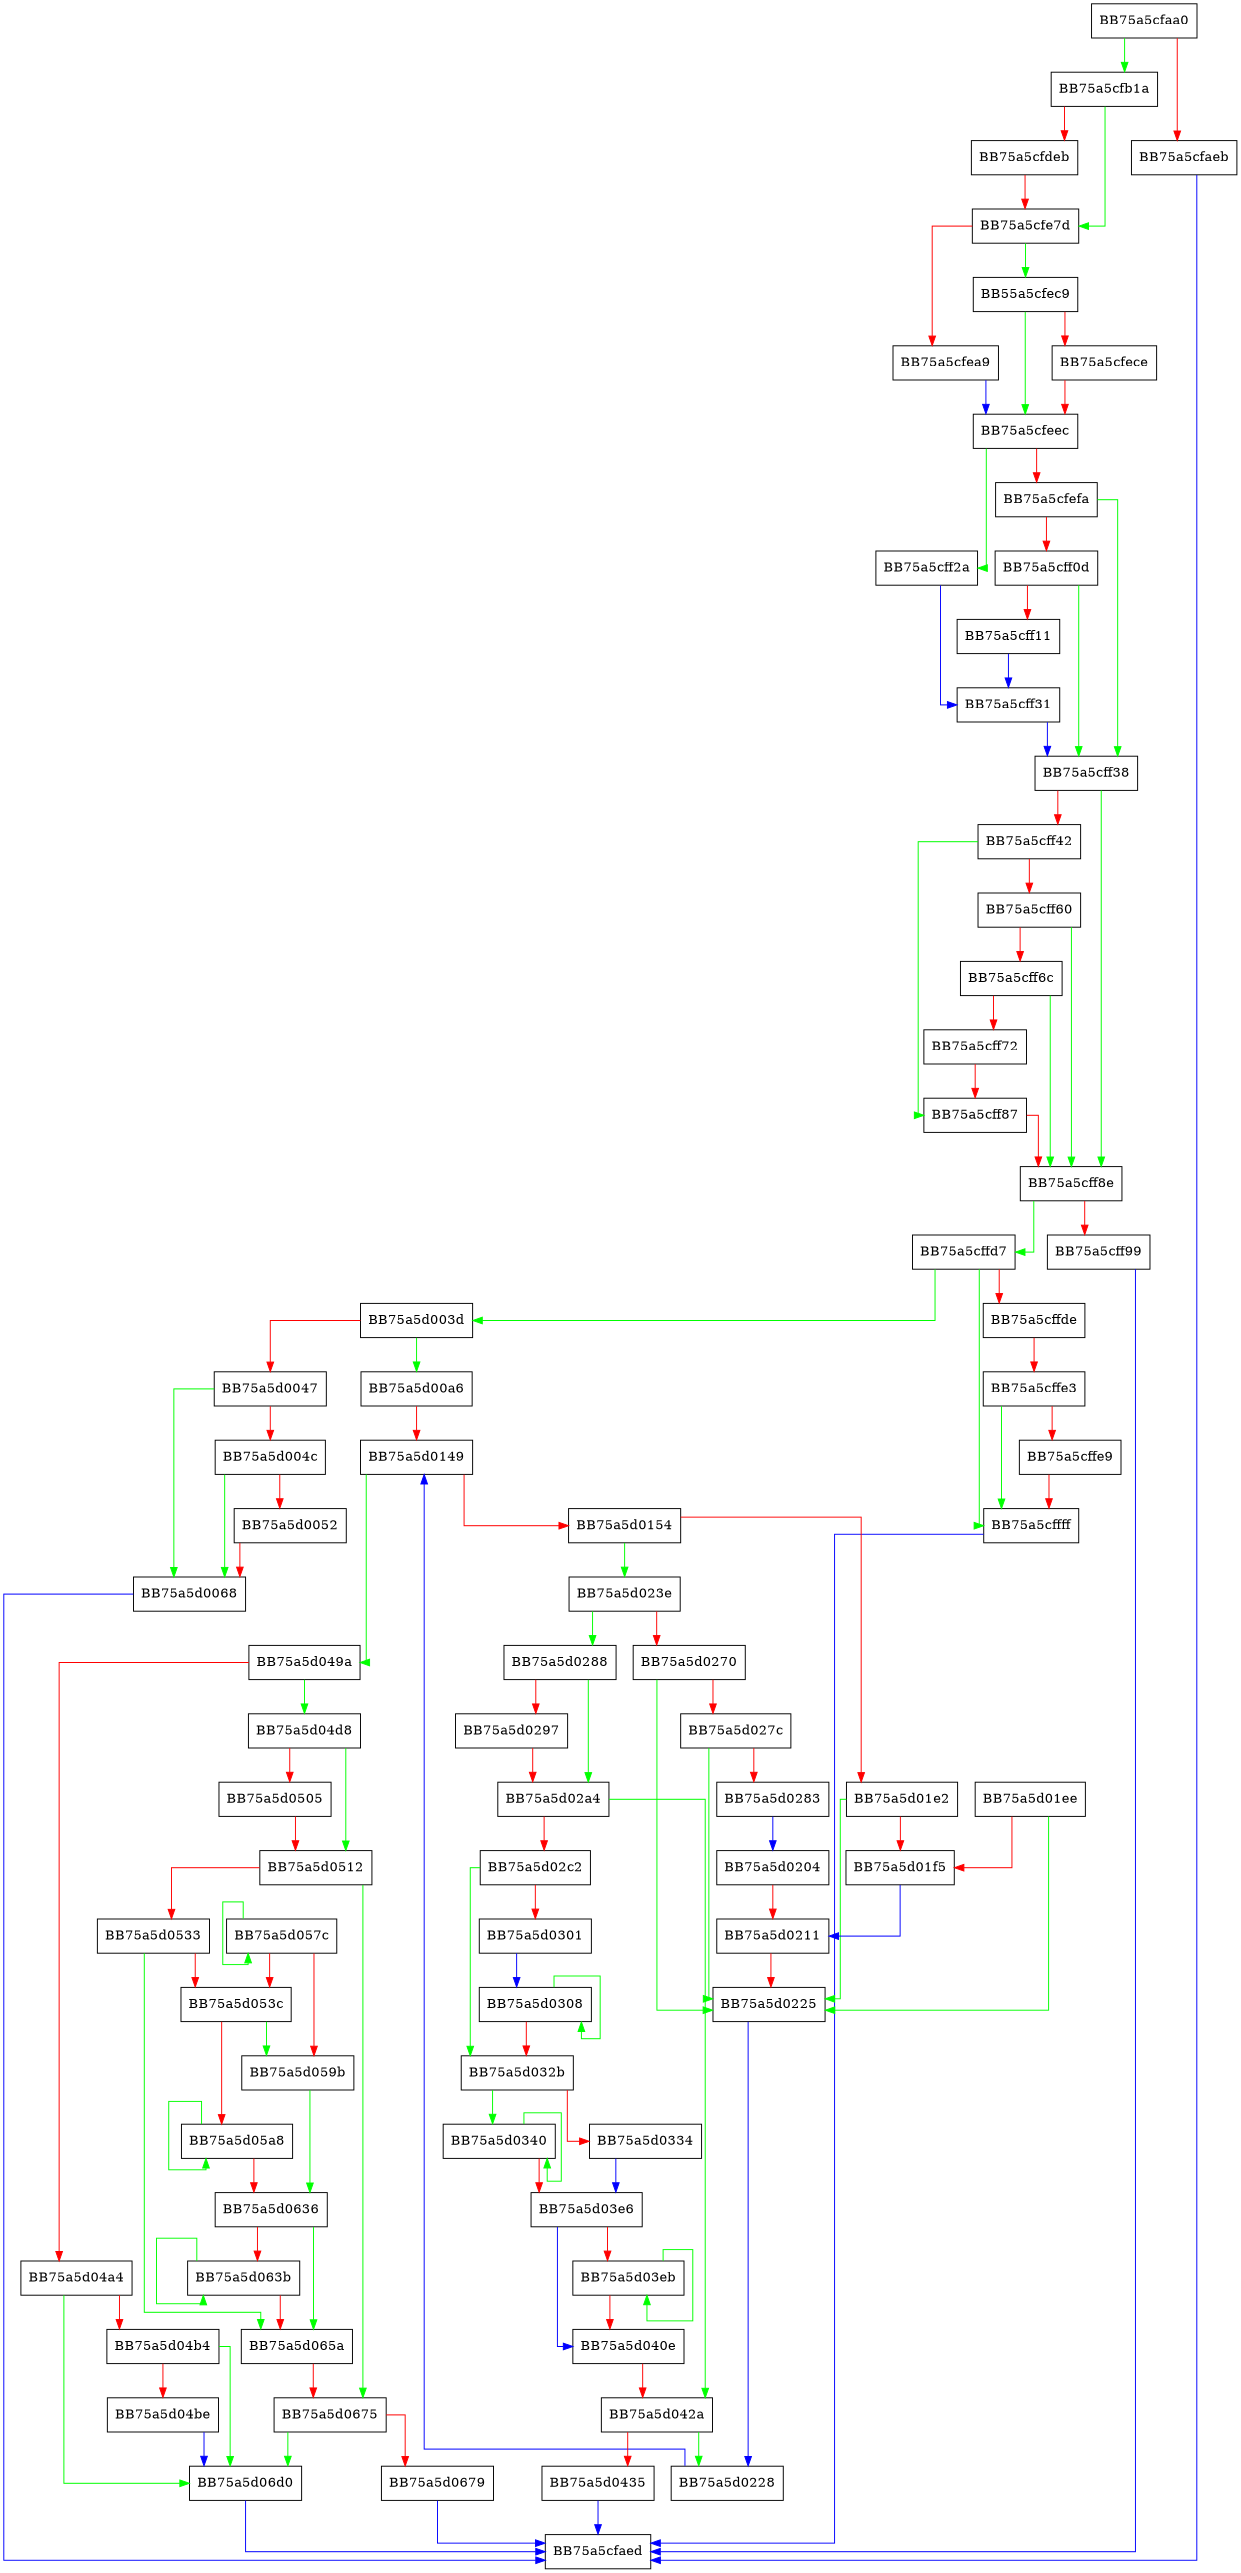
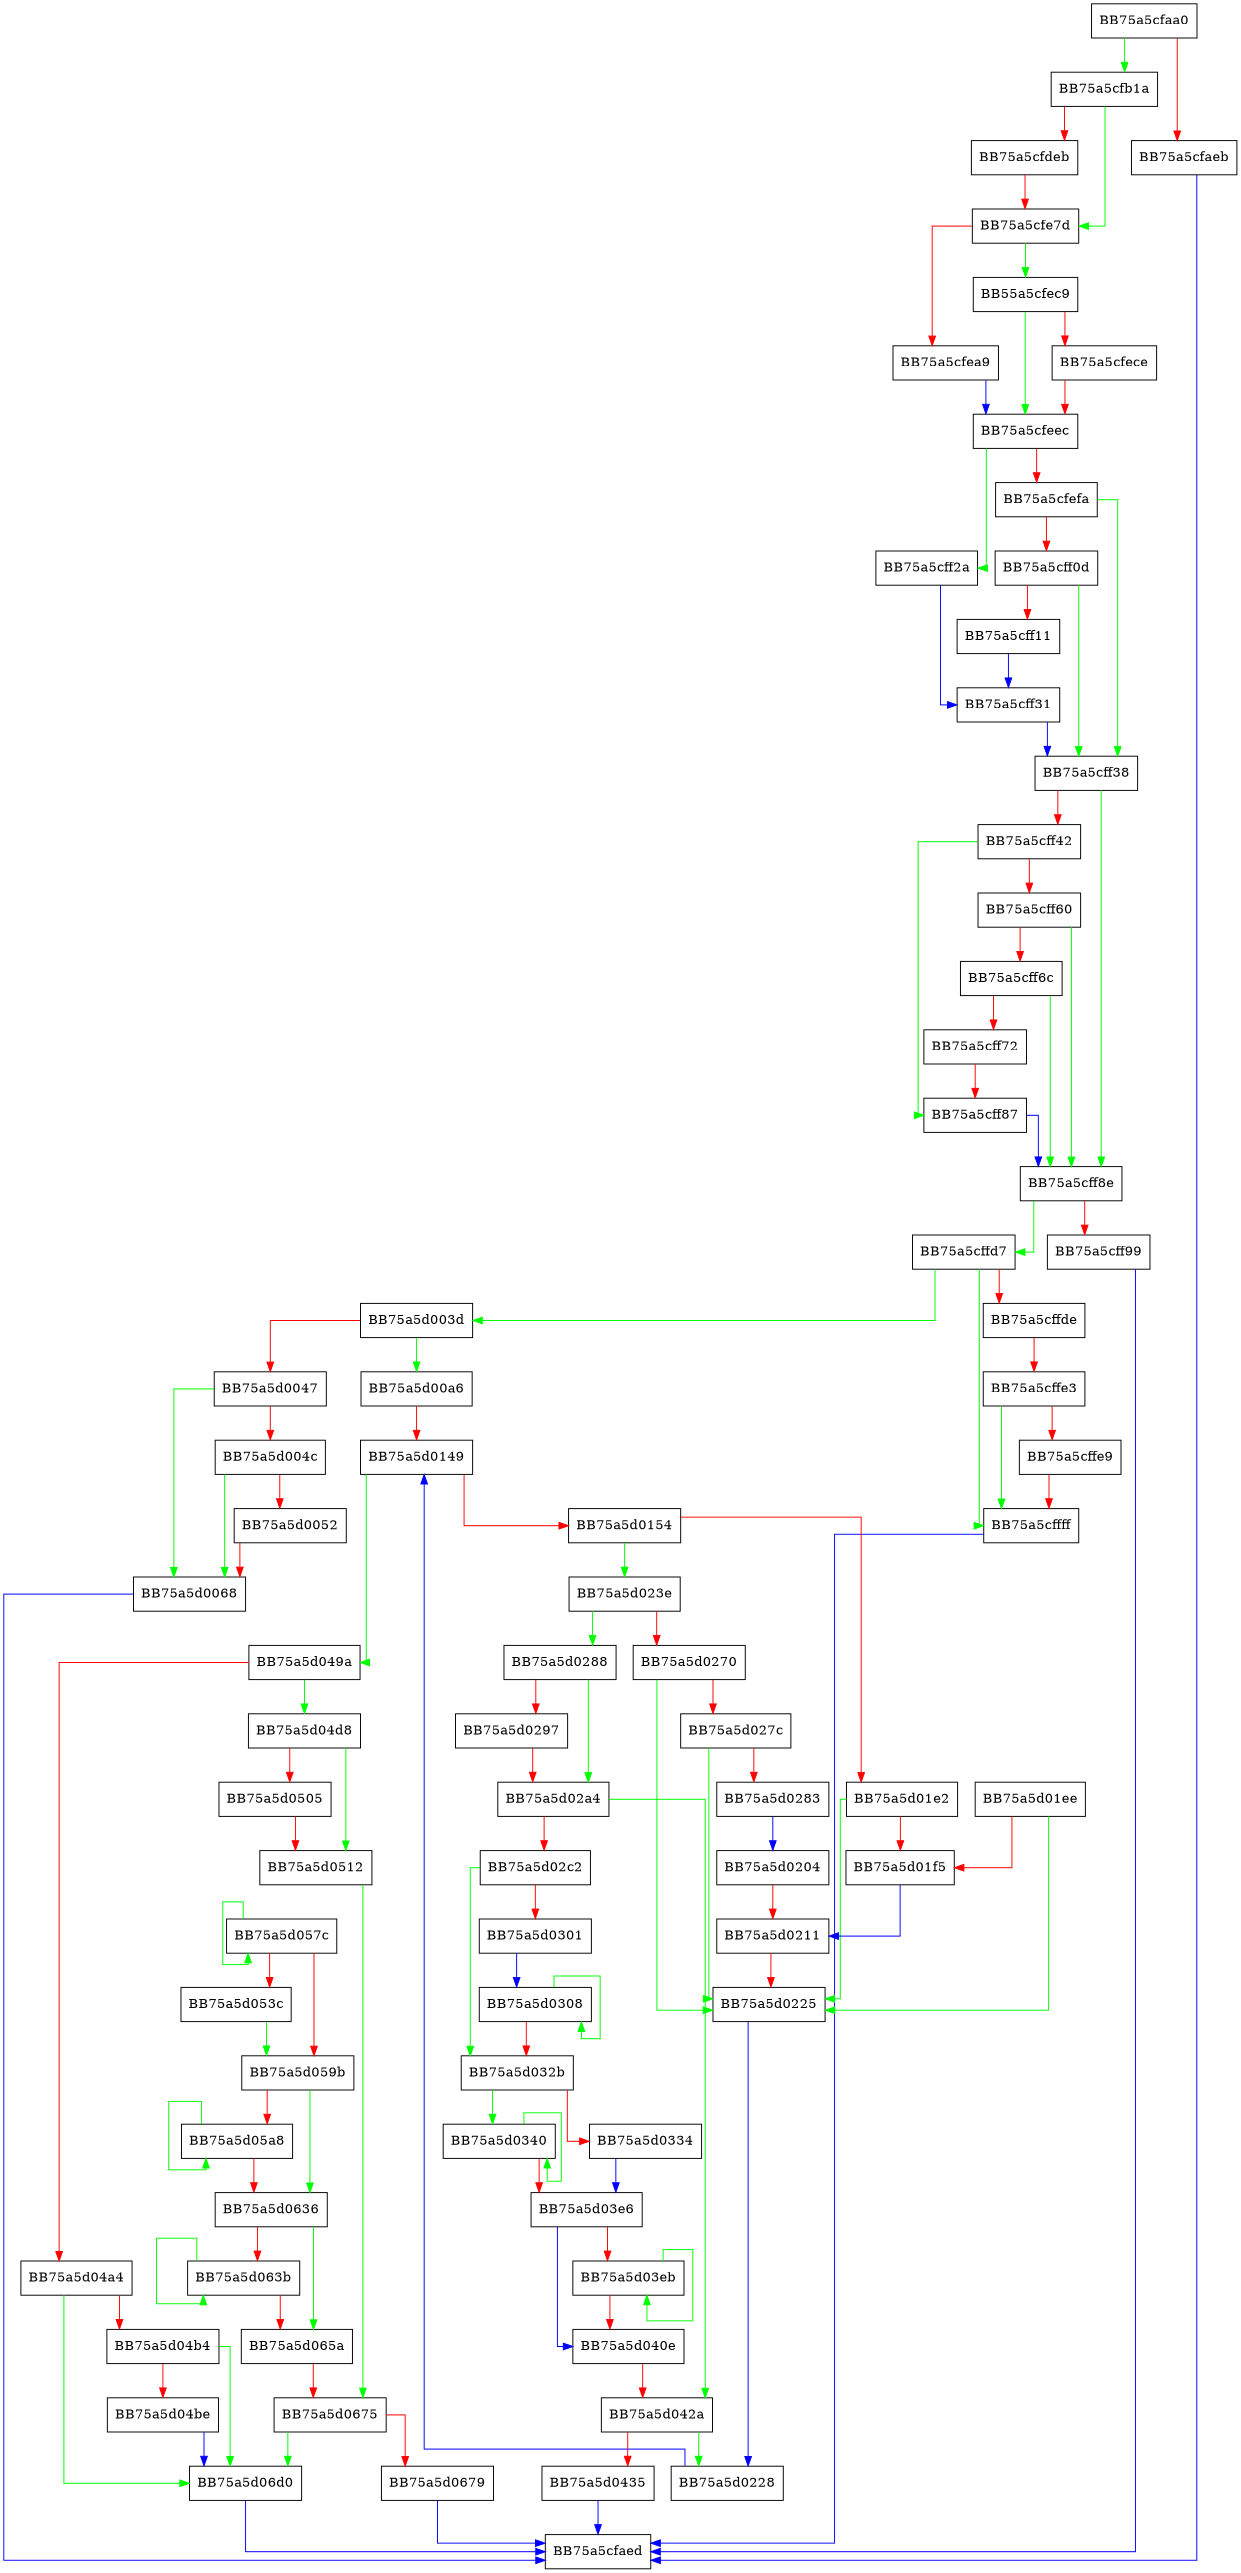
edge "BB75a5cff87" -> "BB75a5cff8e": color red -> blue
node "BB75a5d0533": removed
edge "BB75a5d053c" -> "BB75a5d05a8": now "BB75a5d059b" -> "BB75a5d05a8"
